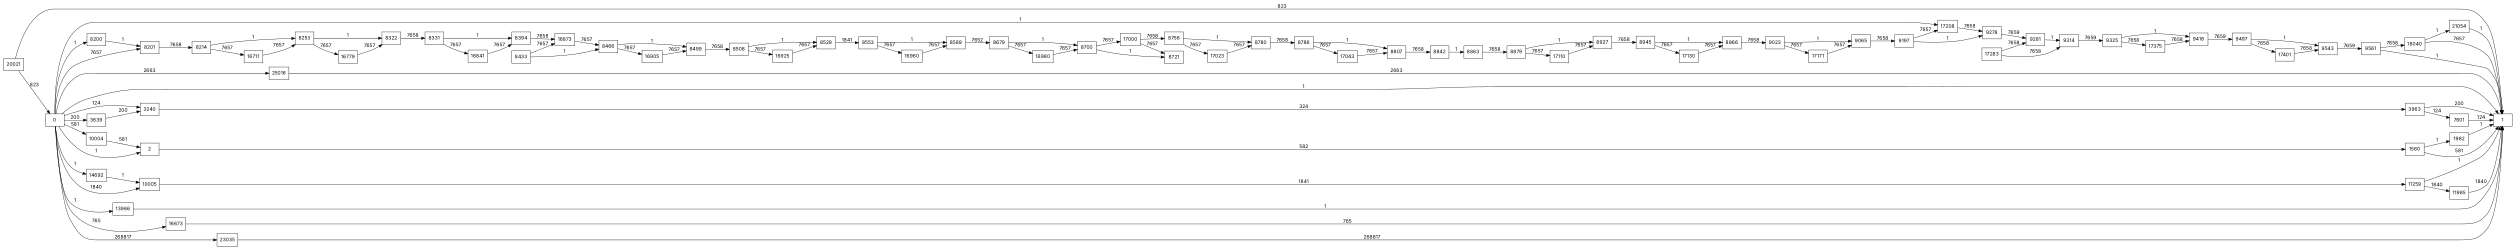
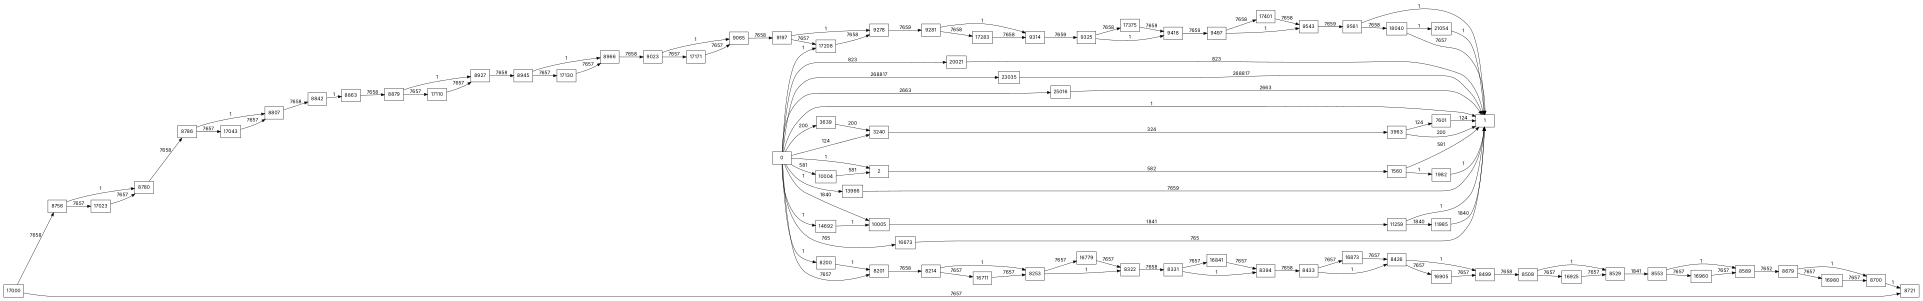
edge "8394" -> "16873": now "8394" -> "8433"
edge "8700" -> "17000": removed, label "7657"
node "8466": label "8466" -> "8426"
edge "17283" -> "9281": reversed
edge "20021" -> "0": reversed
edge "13966" -> "1": label "1" -> "7659"
